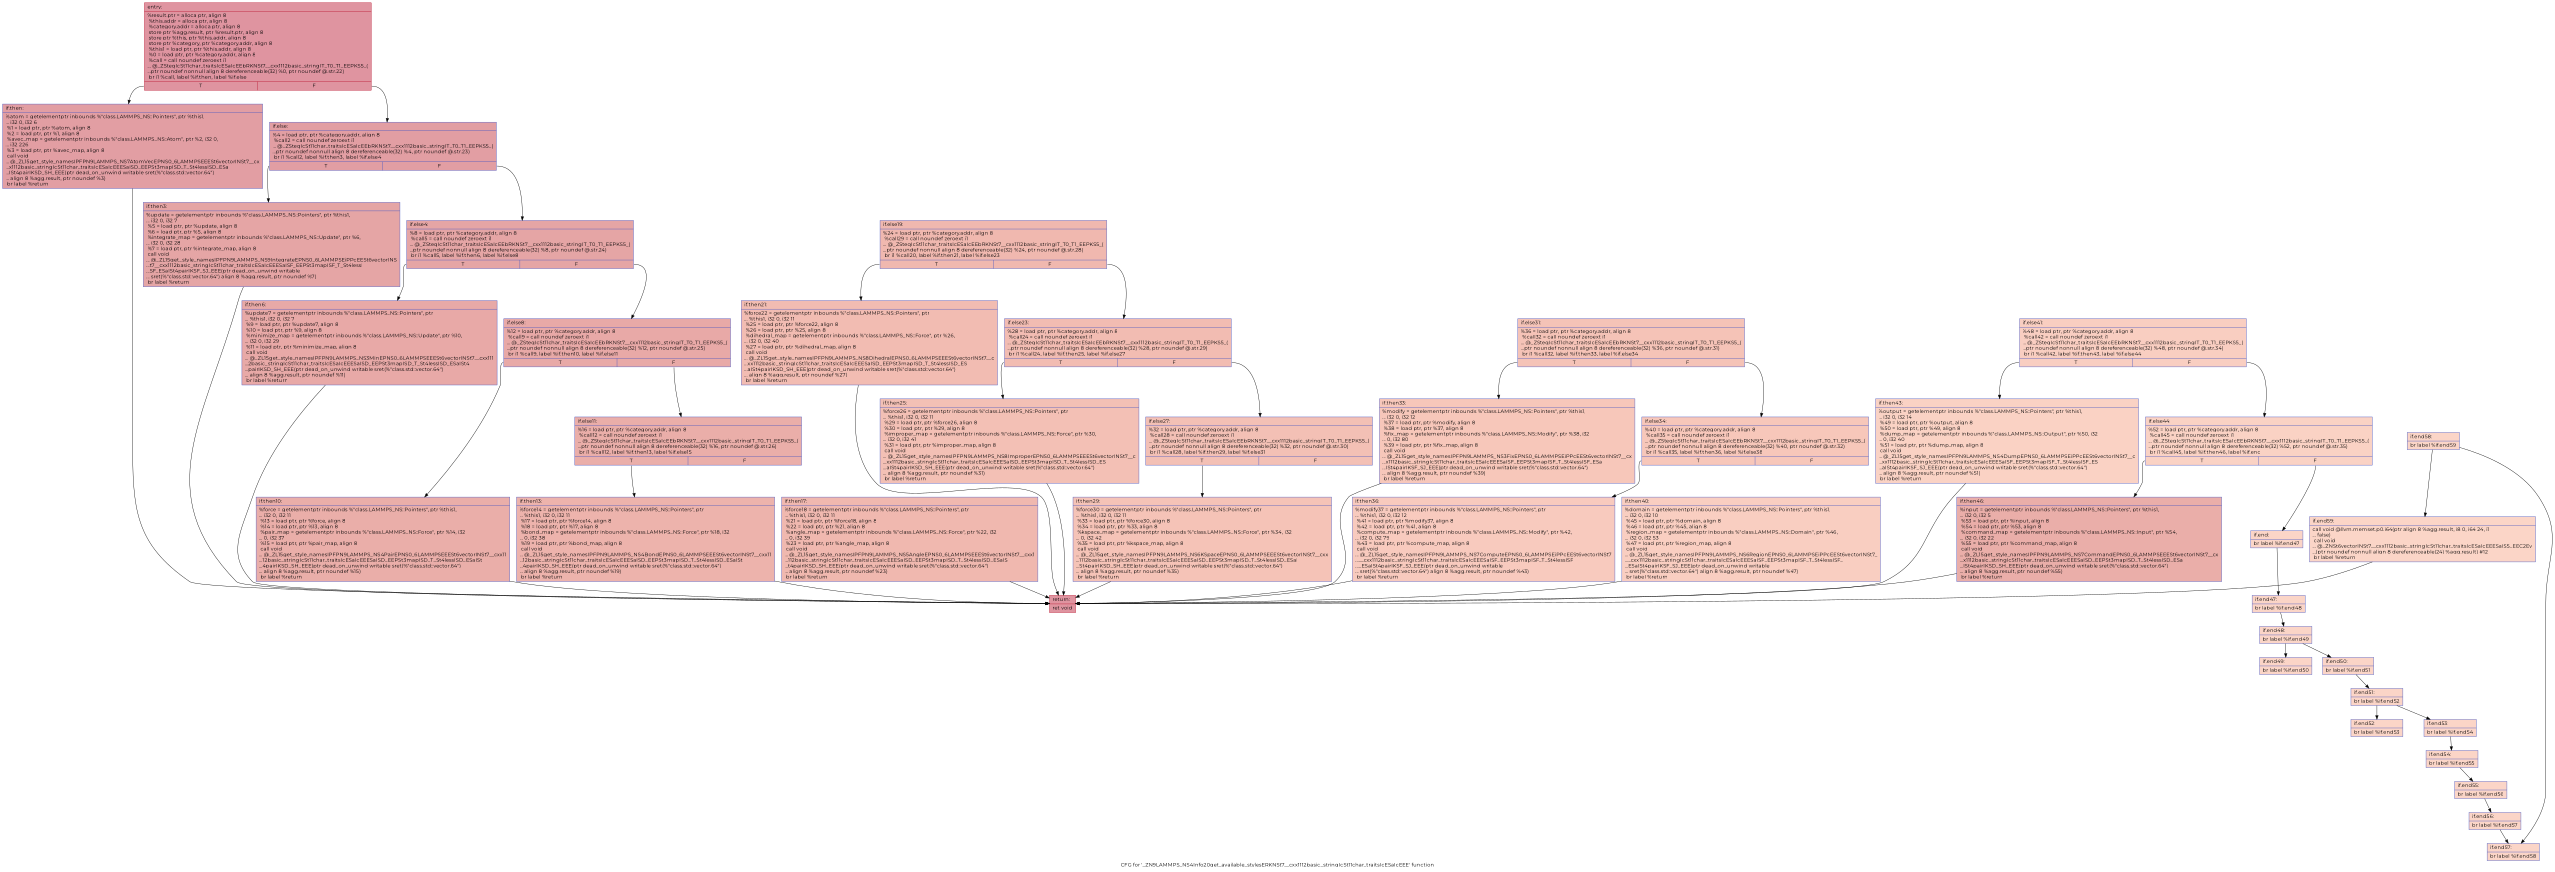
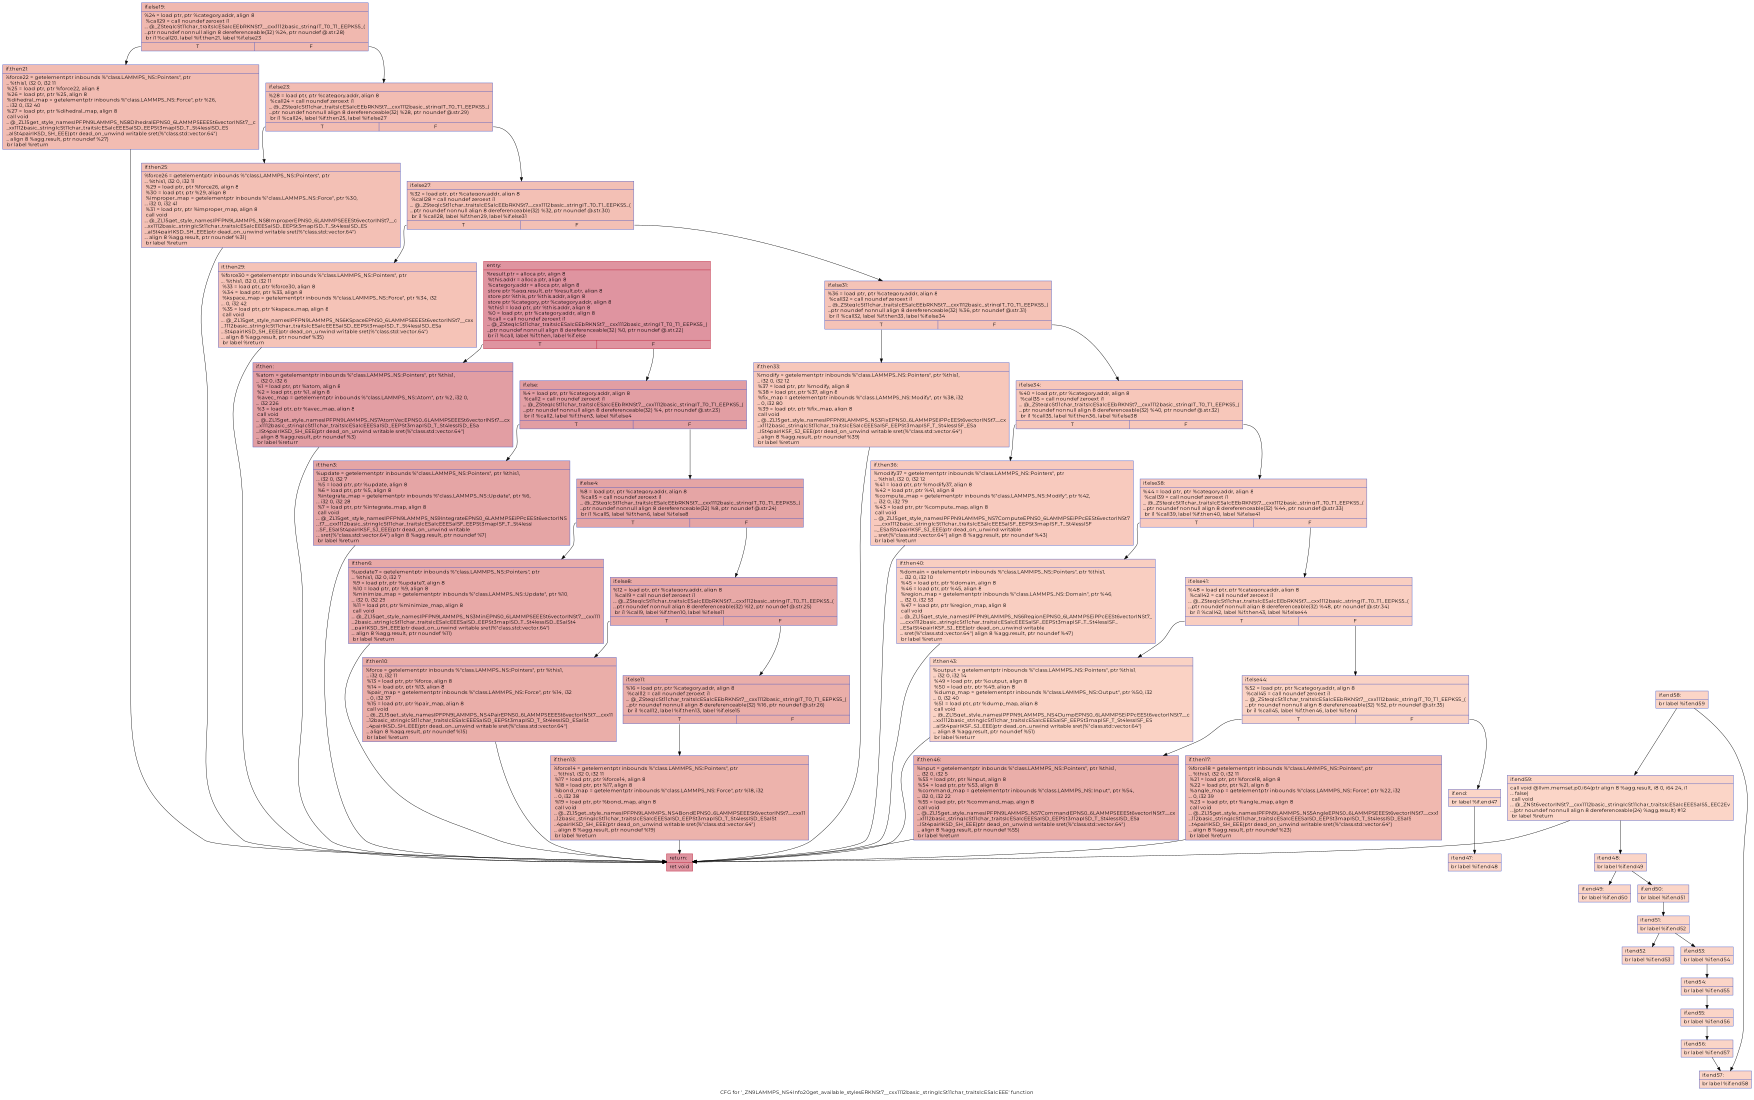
edge "if.else27:" -> "if.else31:": added
node "if.else38:": added
edge "if.end47:" -> "if.end48:": now "if.end59:" -> "if.end48:"
